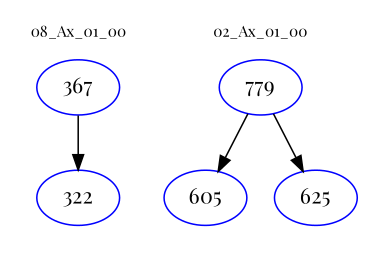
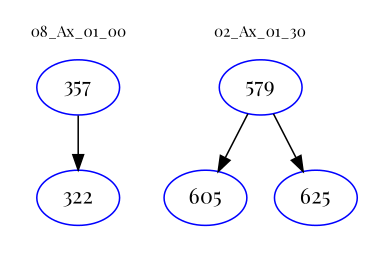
cluster "02_Ax_01_00": label "02_Ax_01_00" -> "02_Ax_01_30"
node "367": label "367" -> "357"
node "779": label "779" -> "579"
